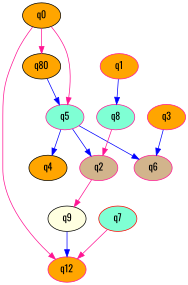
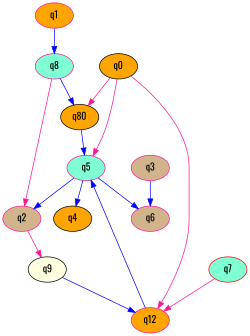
edge "q8" -> "q80": added
node "q3": fillcolor orange -> tan
edge "q12" -> "q5": added
